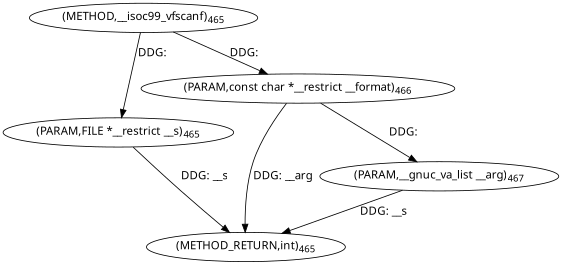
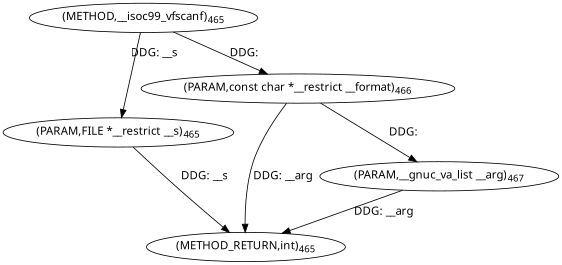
edge "(METHOD,__isoc99_vfscanf)" -> "(PARAM,FILE *__restrict __s)": label "DDG: " -> "DDG: __s"
edge "(PARAM,__gnuc_va_list __arg)" -> "(METHOD_RETURN,int)": label "DDG: __s" -> "DDG: __arg"
